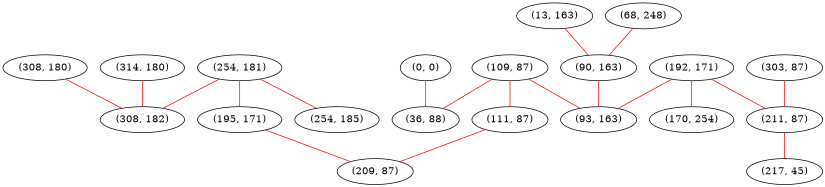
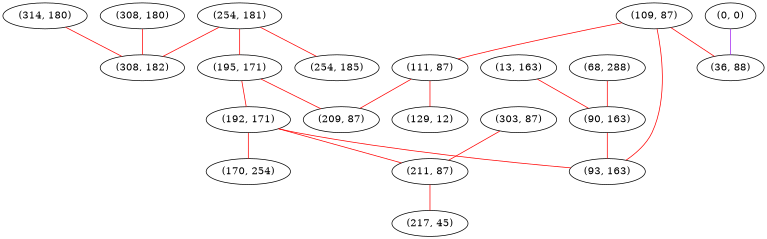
node "(68, 248)": label "(68, 248)" -> "(68, 288)"
edge "(195, 171)" -- "(192, 171)": added
node "(129, 12)": added
